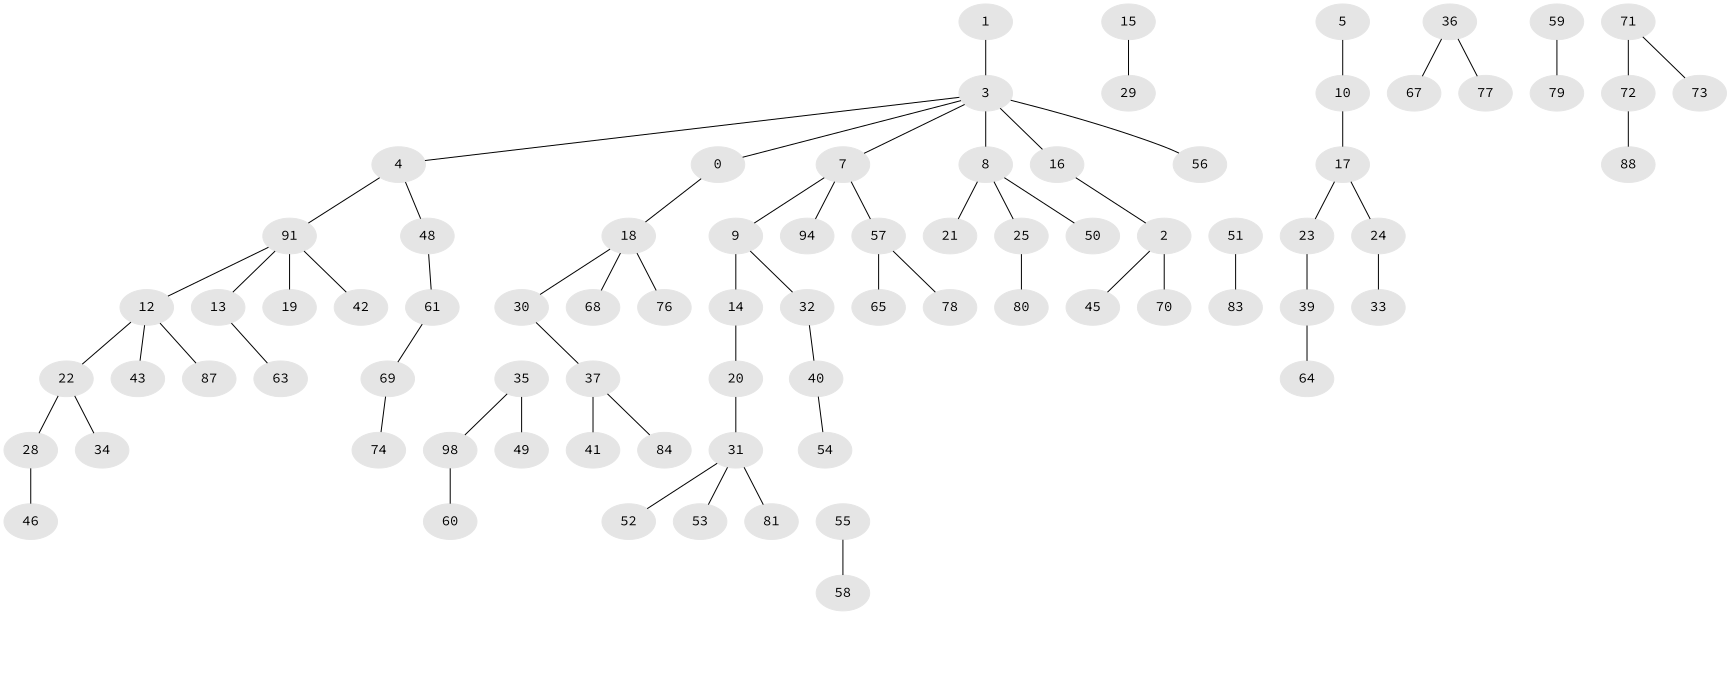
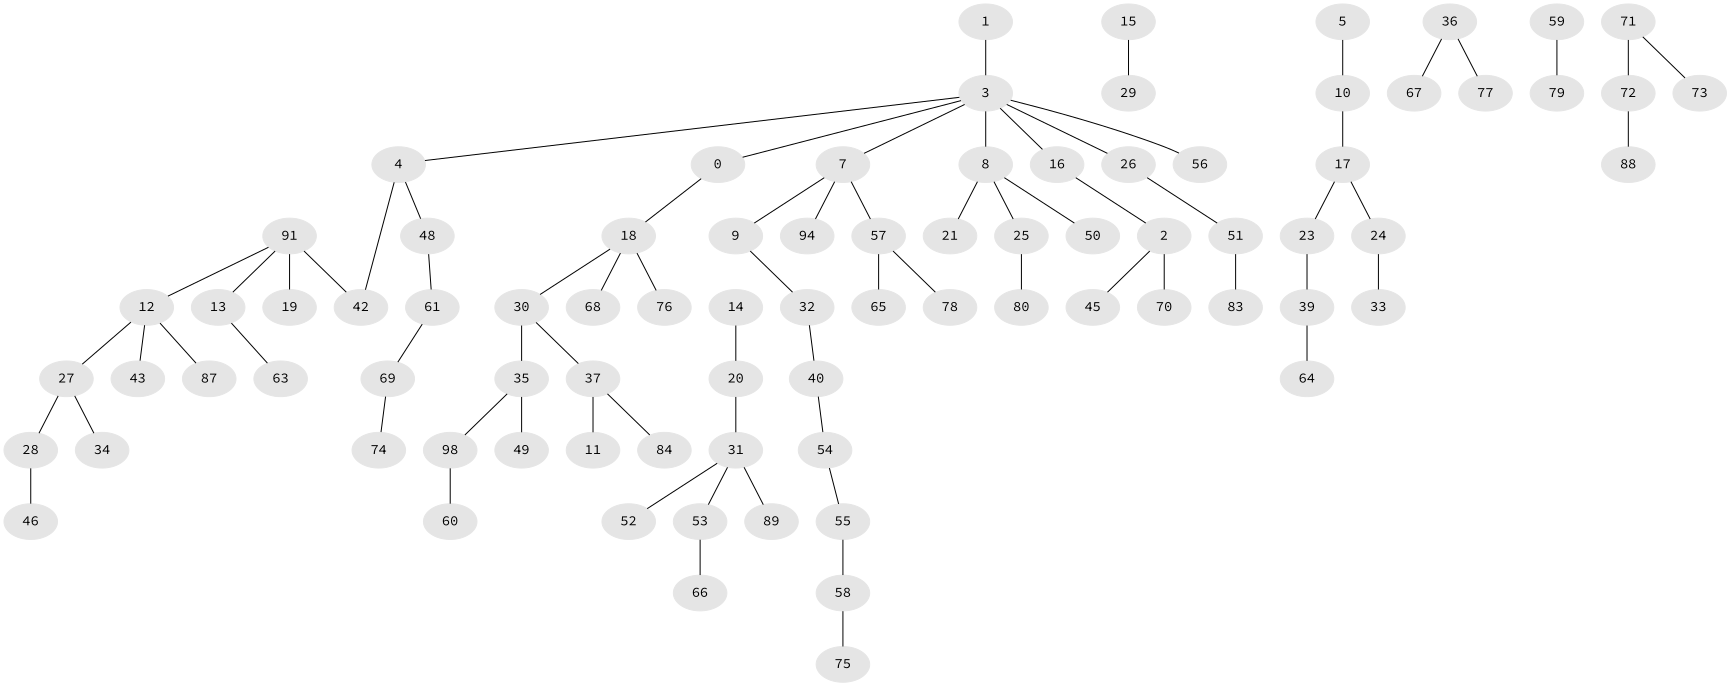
node "26": added
edge "4" -- "91": now "4" -- "42"
edge "9" -- "14": removed
edge "30" -- "35": added
node "22": label "22" -> "27"
node "41": label "41" -> "11"
edge "54" -- "55": added
node "81": label "81" -> "89"
node "66": added
node "75": added
